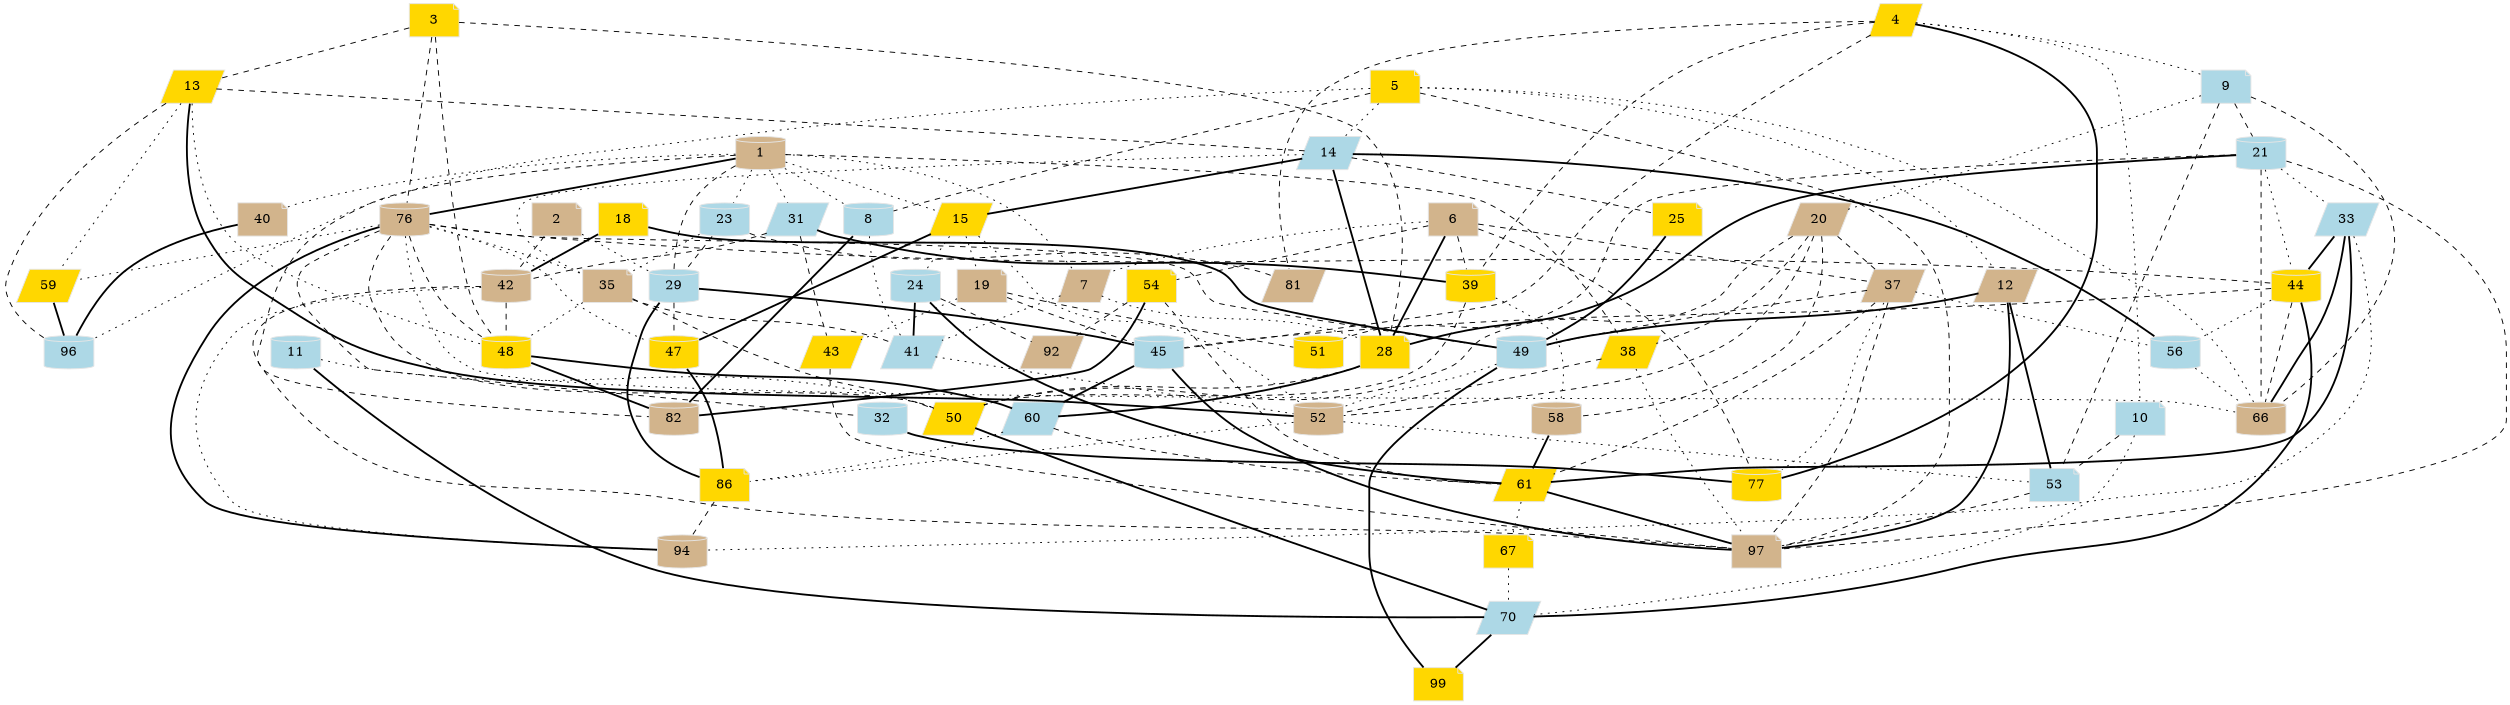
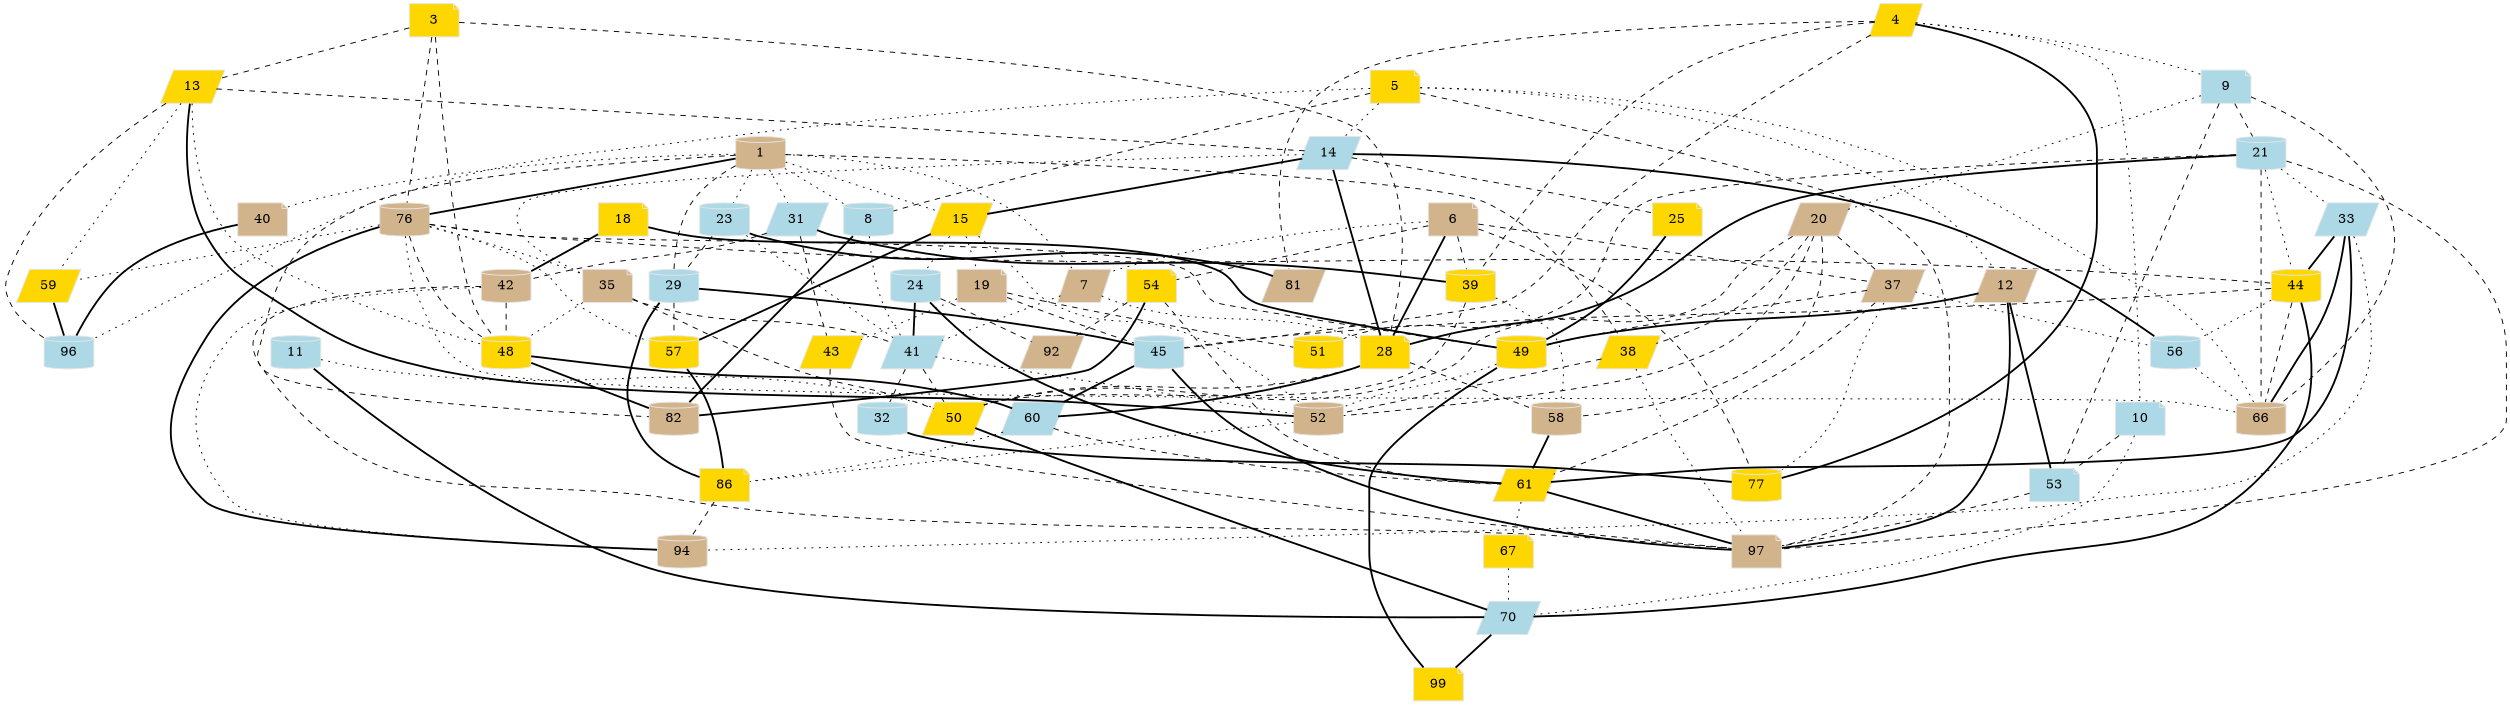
node "2": removed
edge "23" -- "35": now "23" -- "41"
edge "23" -- "81": style dashed -> bold
node "47": label "47" -> "57"
node "49": fillcolor lightblue -> gold
edge "76" -- "32": now "41" -- "32"
edge "28" -- "58": added
edge "76" -- "50": now "41" -- "50"
edge "37" -- "97": removed
edge "52" -- "53": removed
